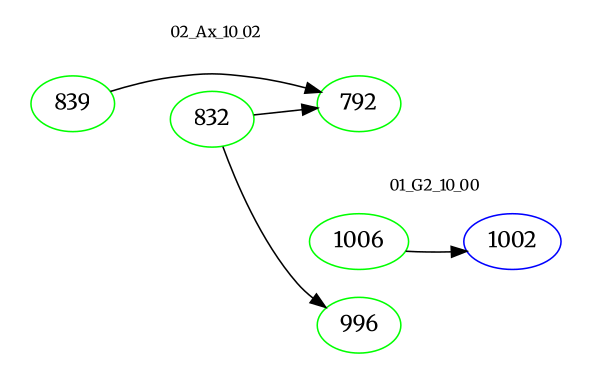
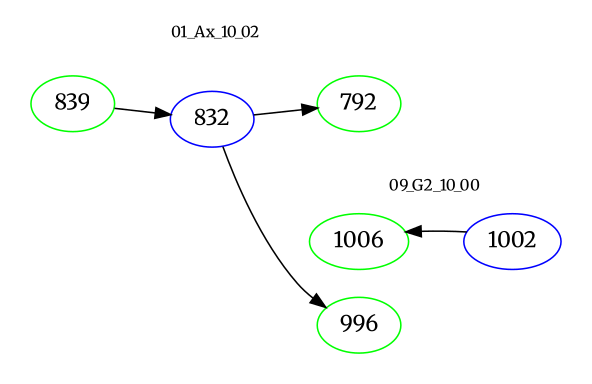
cluster "02_Ax_10_02": label "02_Ax_10_02" -> "01_Ax_10_02"
edge "839" -> "792": now "839" -> "832"
node "832": color green -> blue
cluster "01_G2_10_00": label "01_G2_10_00" -> "09_G2_10_00"
edge "1006" -> "1002": reversed
